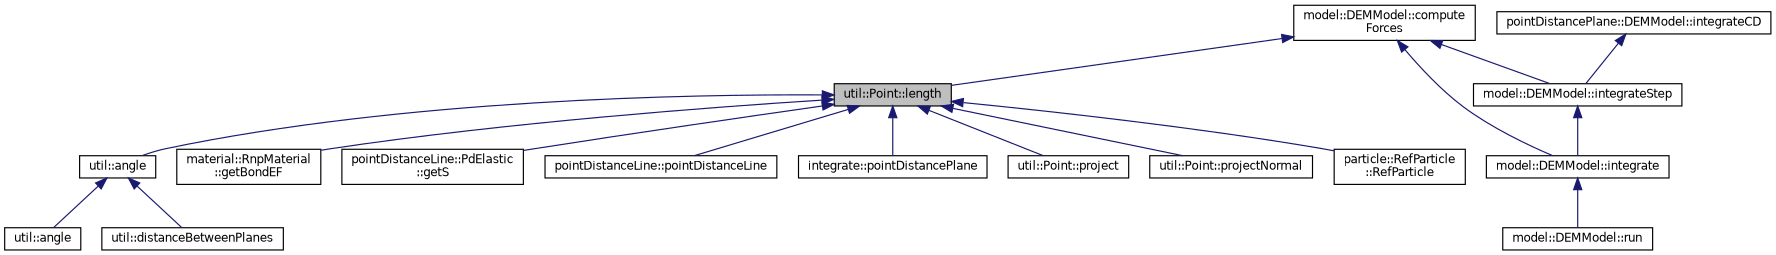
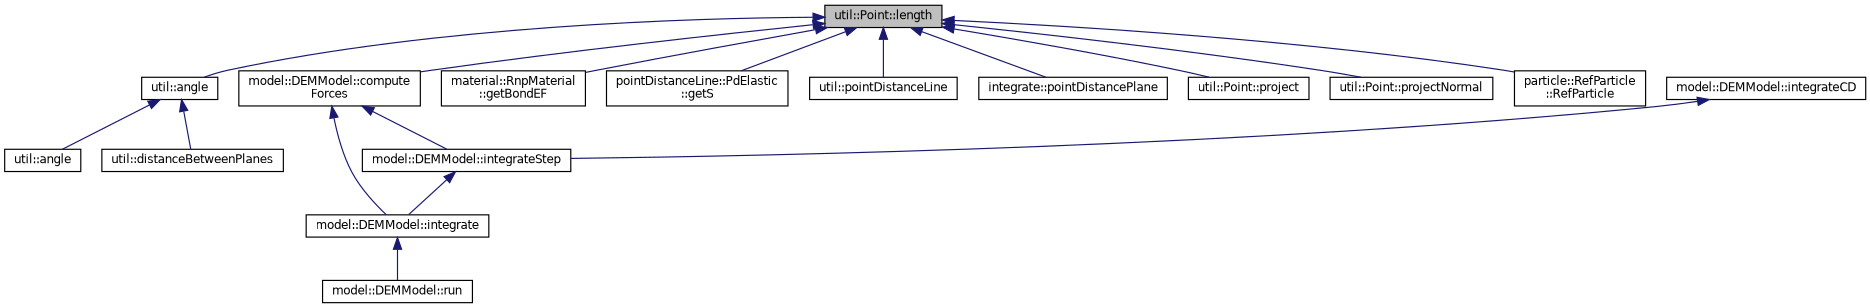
node "pointDistancePlane::DEMModel::integrateCD": label "pointDistancePlane::DEMModel::integrateCD" -> "model::DEMModel::integrateCD"
edge "util::Point::length" -> "model::DEMModel::compute Forces": reversed
node "pointDistanceLine::pointDistanceLine": label "pointDistanceLine::pointDistanceLine" -> "util::pointDistanceLine"
